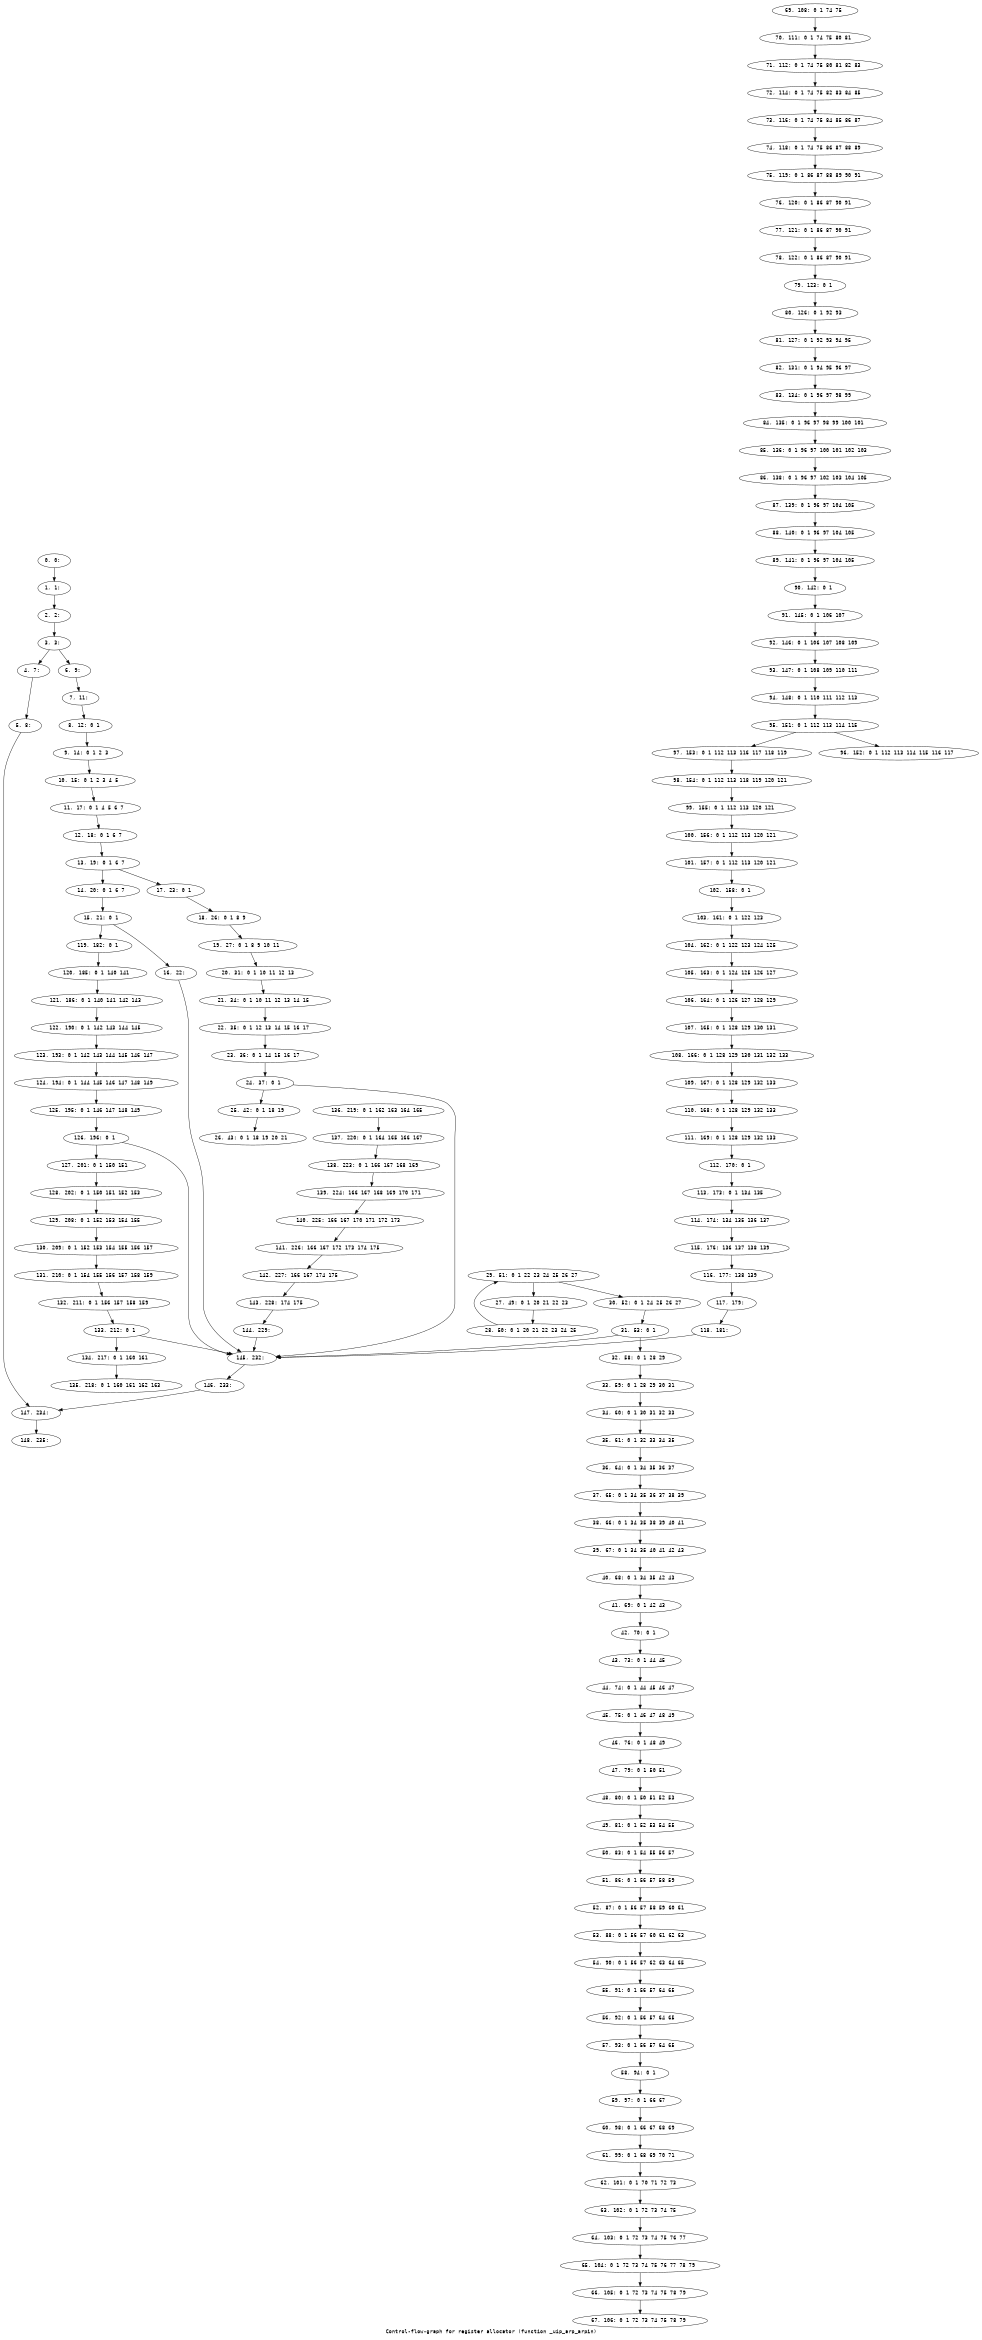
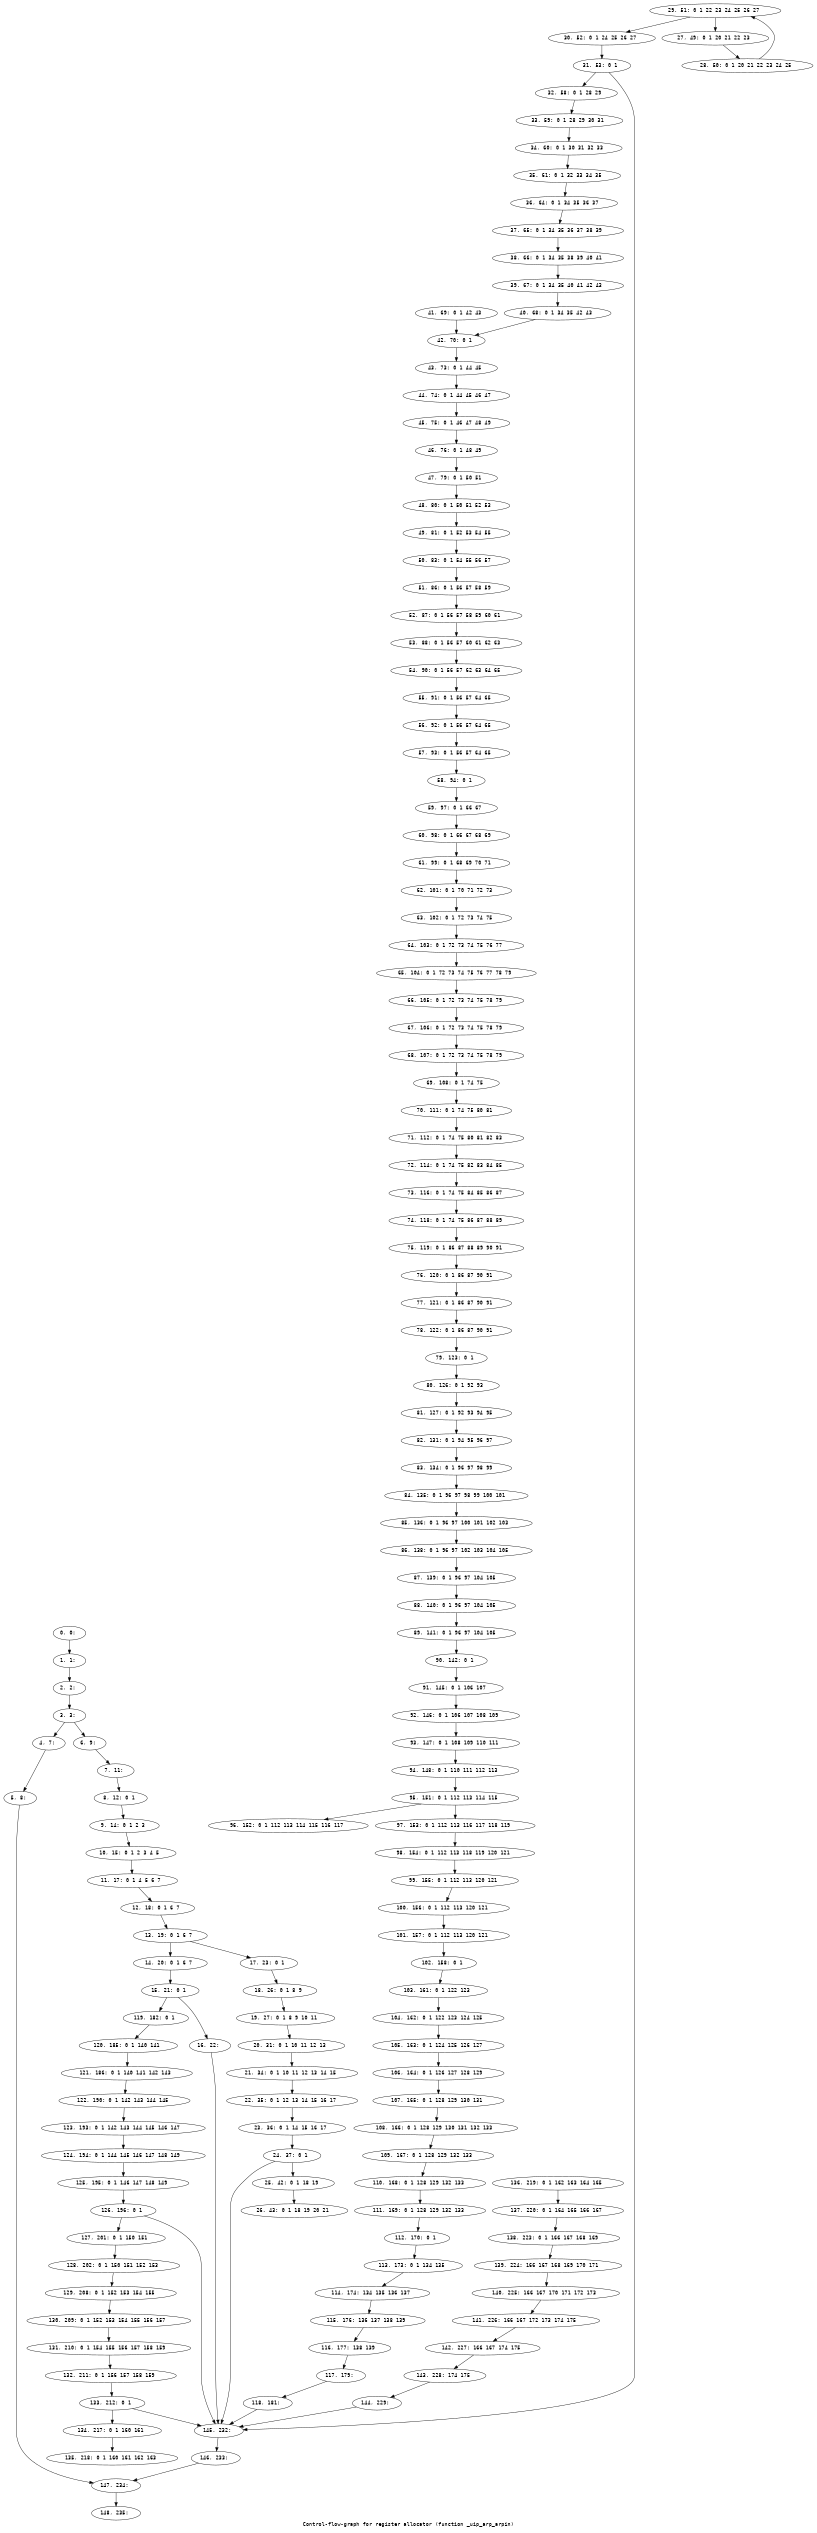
node "68, 107: 0 1 72 73 74 75 78 79": added
edge "40, 68: 0 1 34 35 42 43" -> "41, 69: 0 1 42 43": now "40, 68: 0 1 34 35 42 43" -> "42, 70: 0 1"
